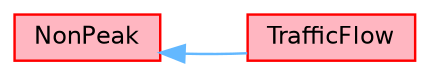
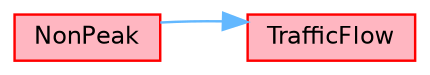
edge "TrafficFlow" -> "NonPeak": reversed
